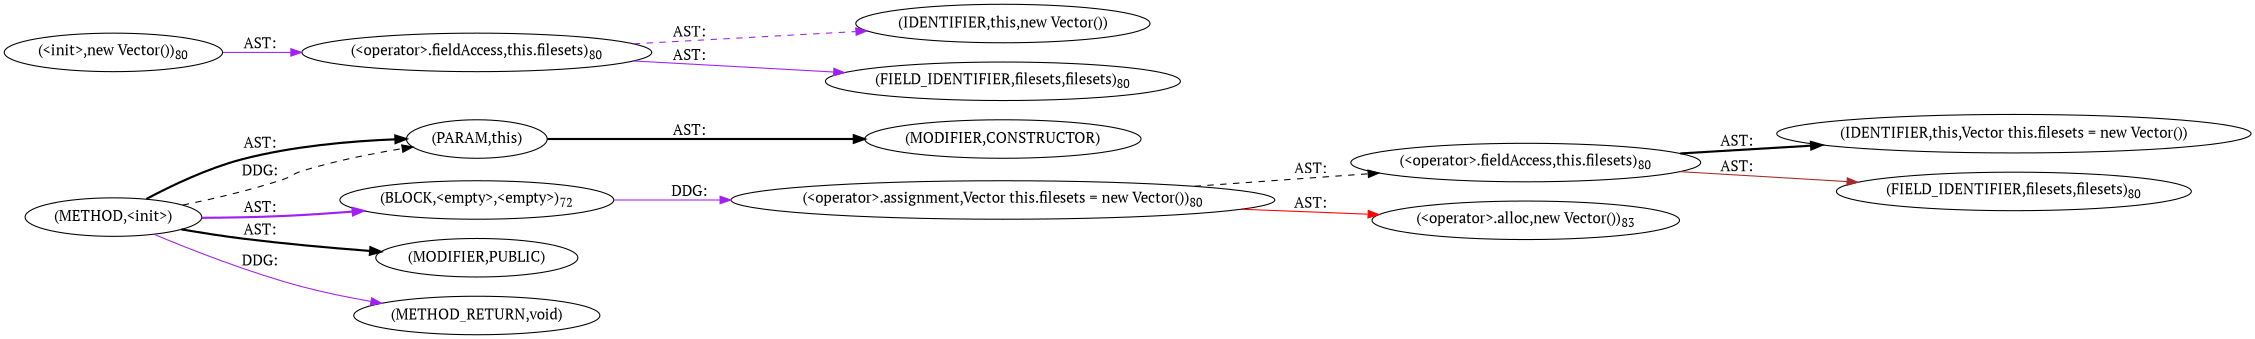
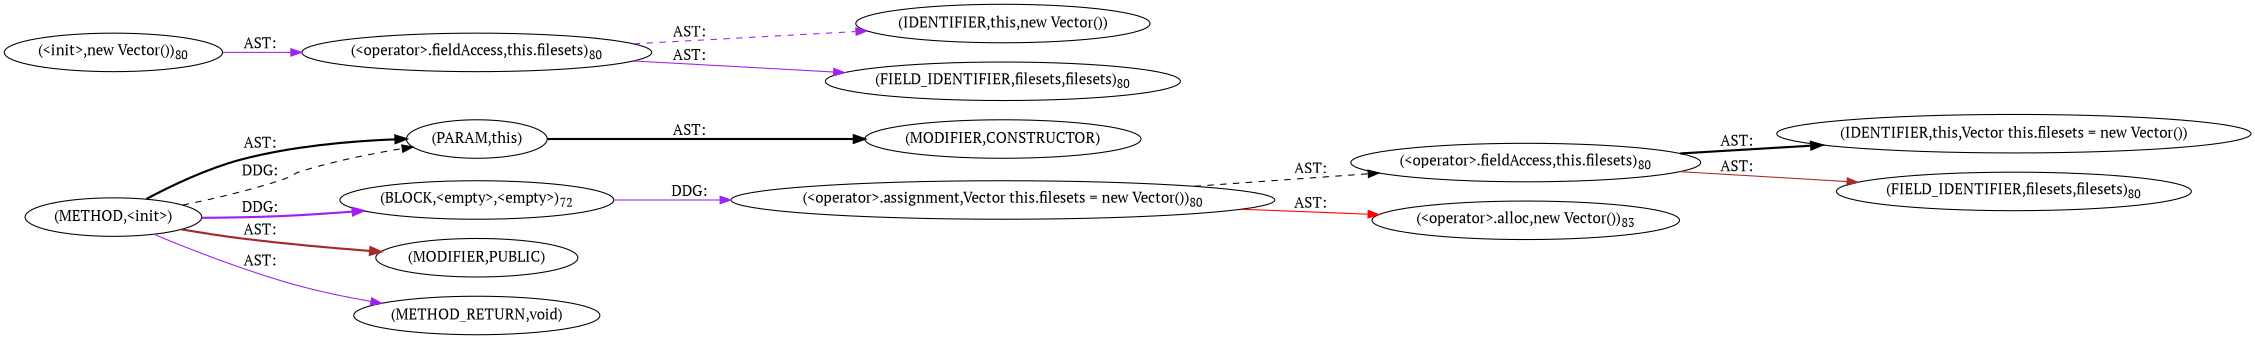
edge "(METHOD,<init>)" -> "(BLOCK,<empty>,<empty>)": label "AST: " -> "DDG: "
edge "(METHOD,<init>)" -> "(MODIFIER,PUBLIC)": color black -> brown
edge "(METHOD,<init>)" -> "(METHOD_RETURN,void)": label "DDG: " -> "AST: "
